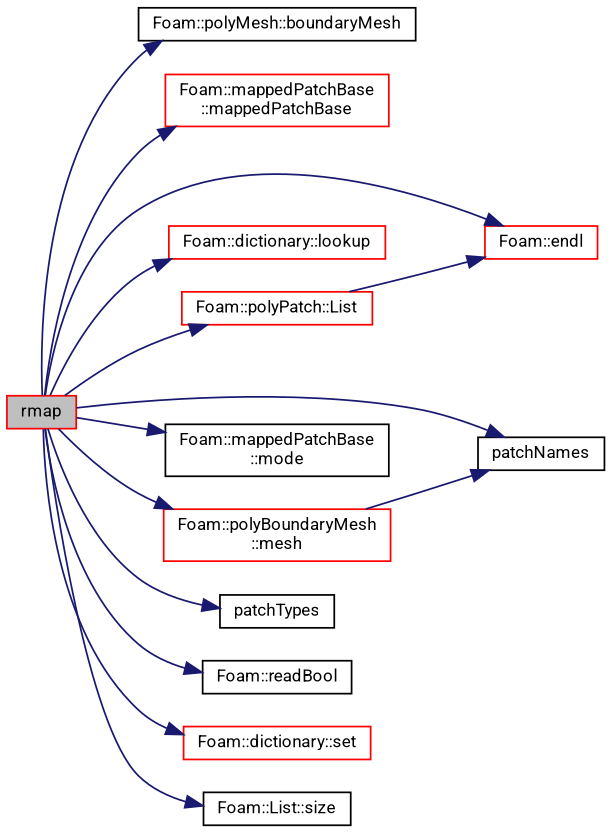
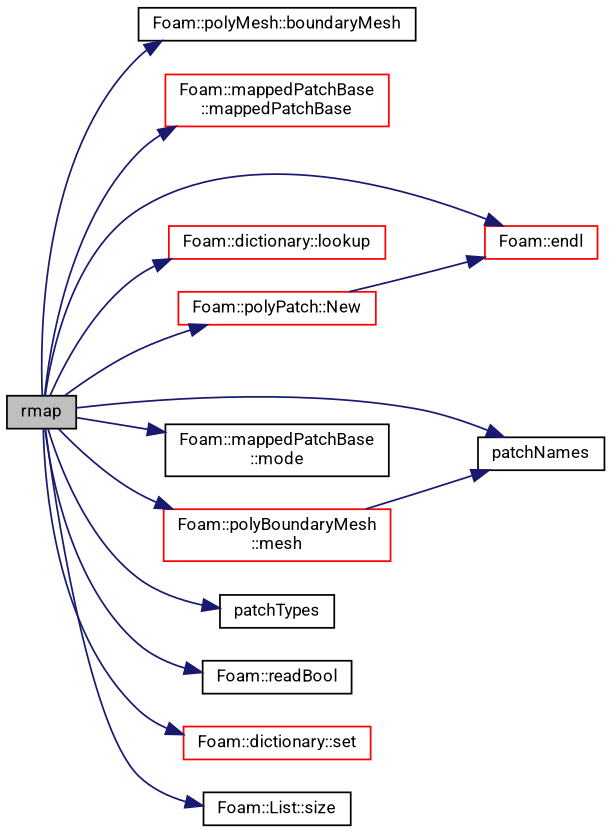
node "Foam::polyPatch::List": label "Foam::polyPatch::List" -> "Foam::polyPatch::New"
node "rmap": color red -> black
